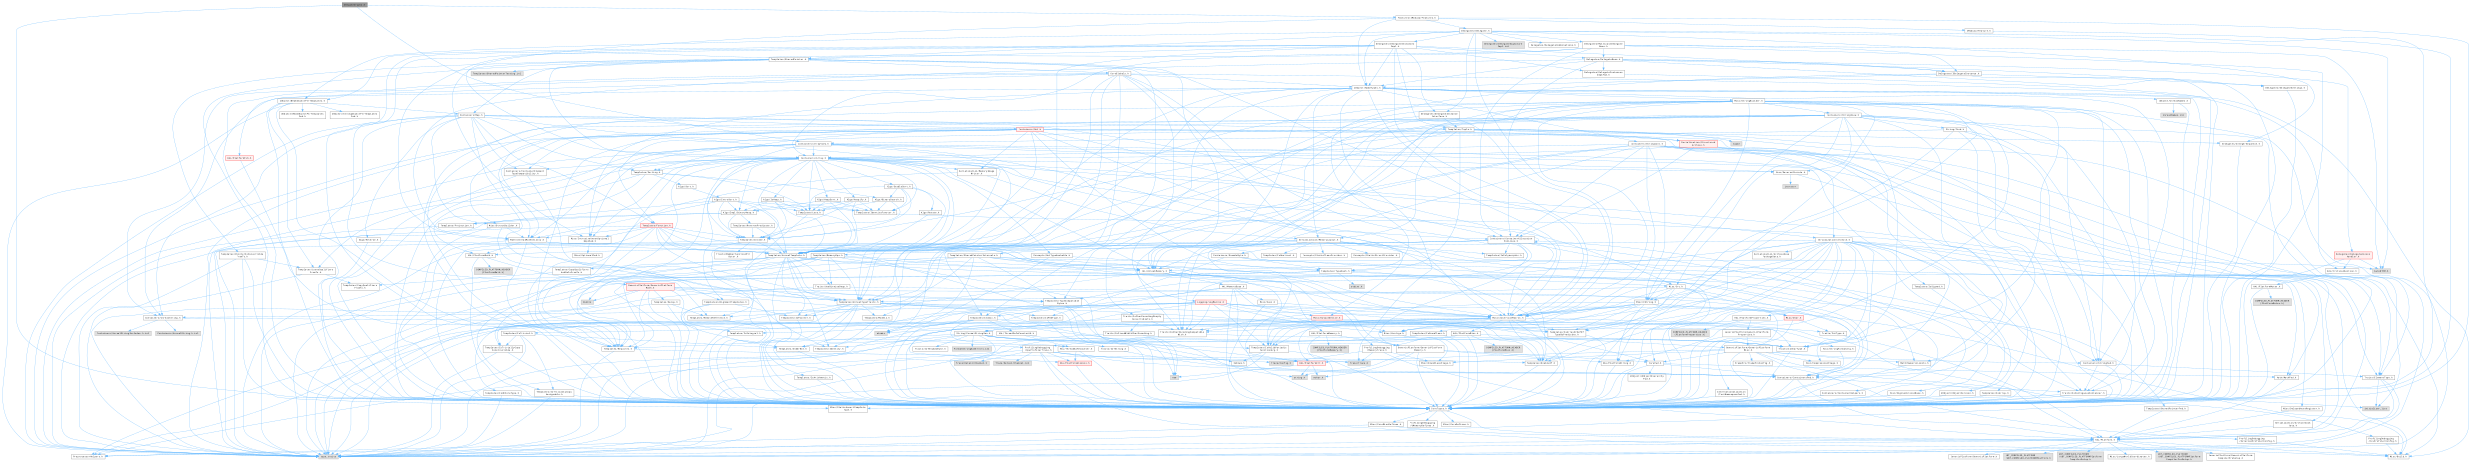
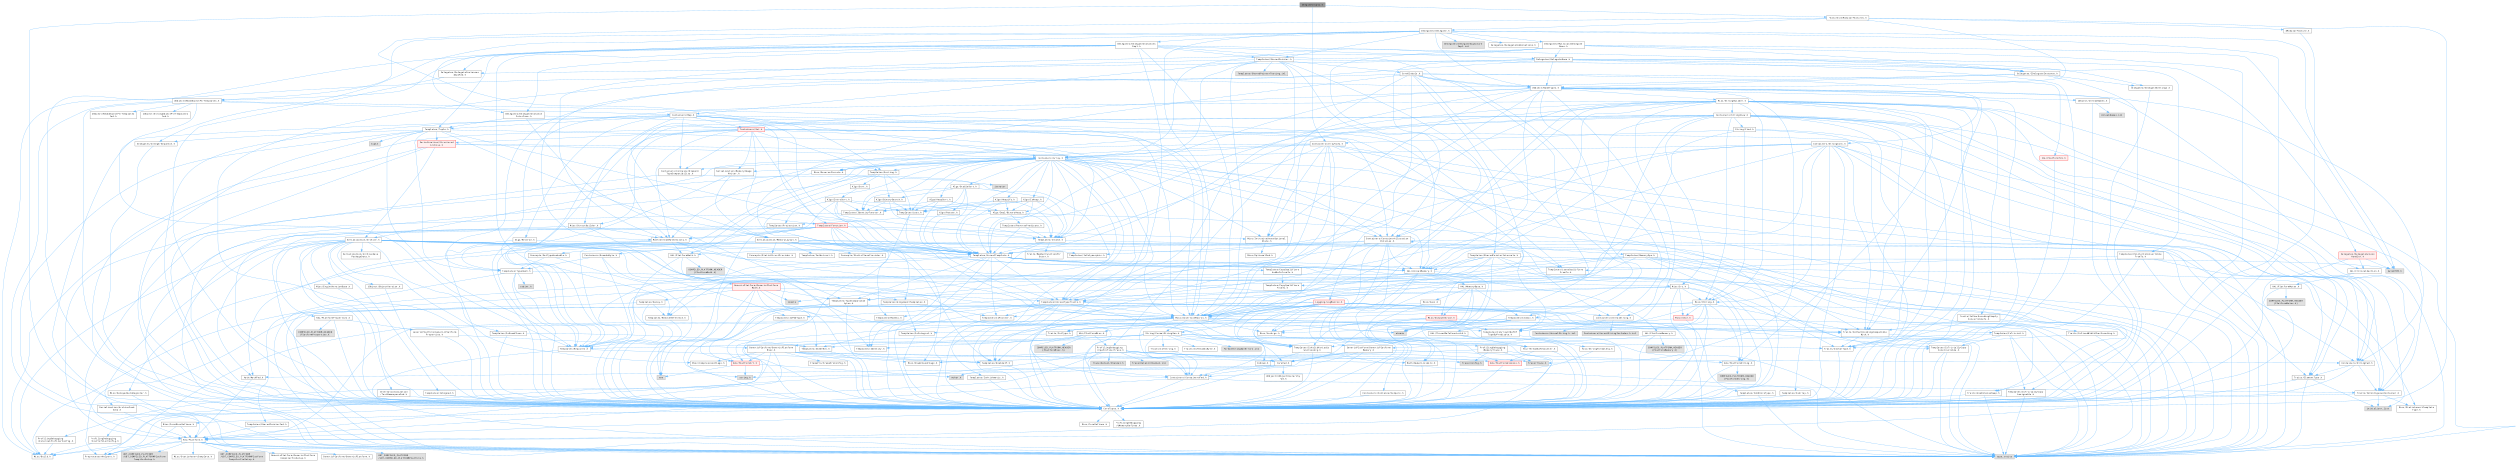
edge "Containers/Array.h" -> "Misc/Crc.h": now "Containers/Array.h" -> "Misc/AssertionMacros.h"
node "Misc/IntrusiveUnsetOptional ImplFwd.h": label "Misc/IntrusiveUnsetOptional ImplFwd.h" -> "Misc/IntrusiveUnsetOptional State.h"
edge "Containers/Map.h" -> "Templates/UnrealTypeTraits.h": removed
node "COMPILED_PLATFORM_HEADER (PlatformString.h)": added
node "Misc/LargeWorldCoordinates.h": label "Misc/LargeWorldCoordinates.h" -> "Misc/StaticAssertComplete.h"
